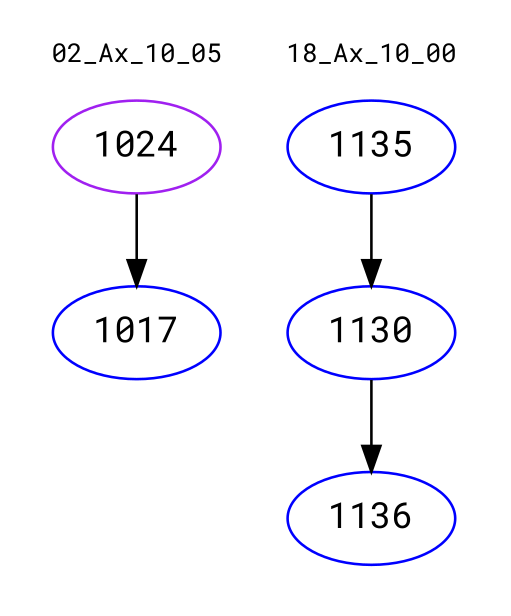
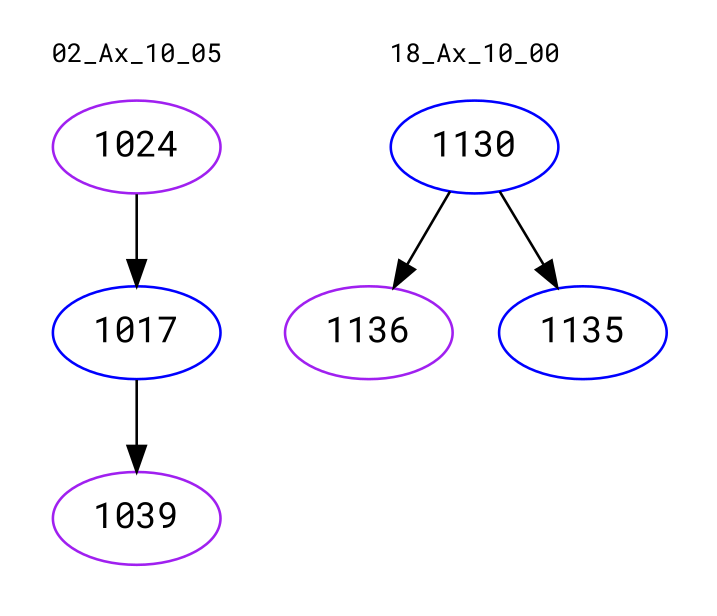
edge "1135" -> "1130": reversed
node "1039": added
node "1136": color blue -> purple
